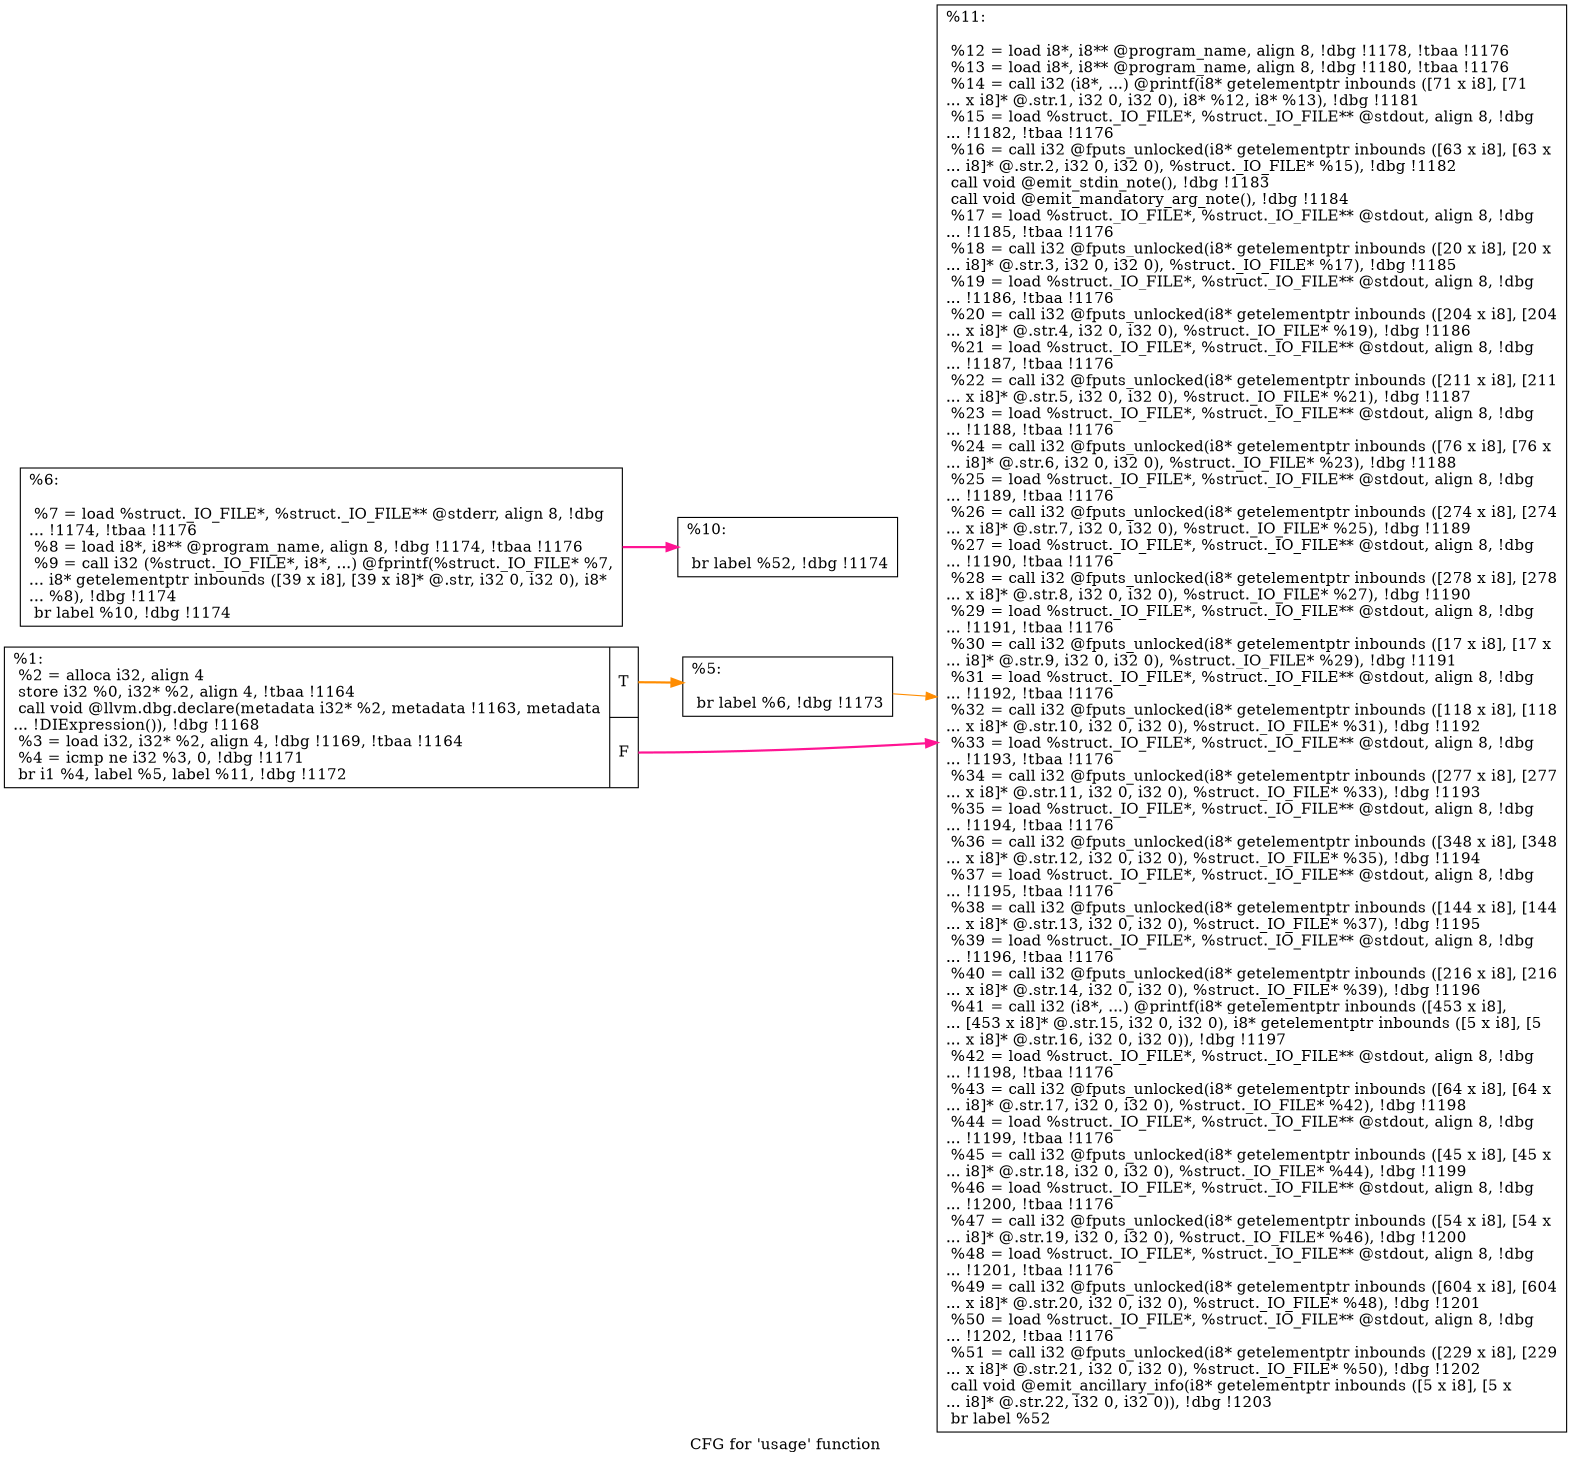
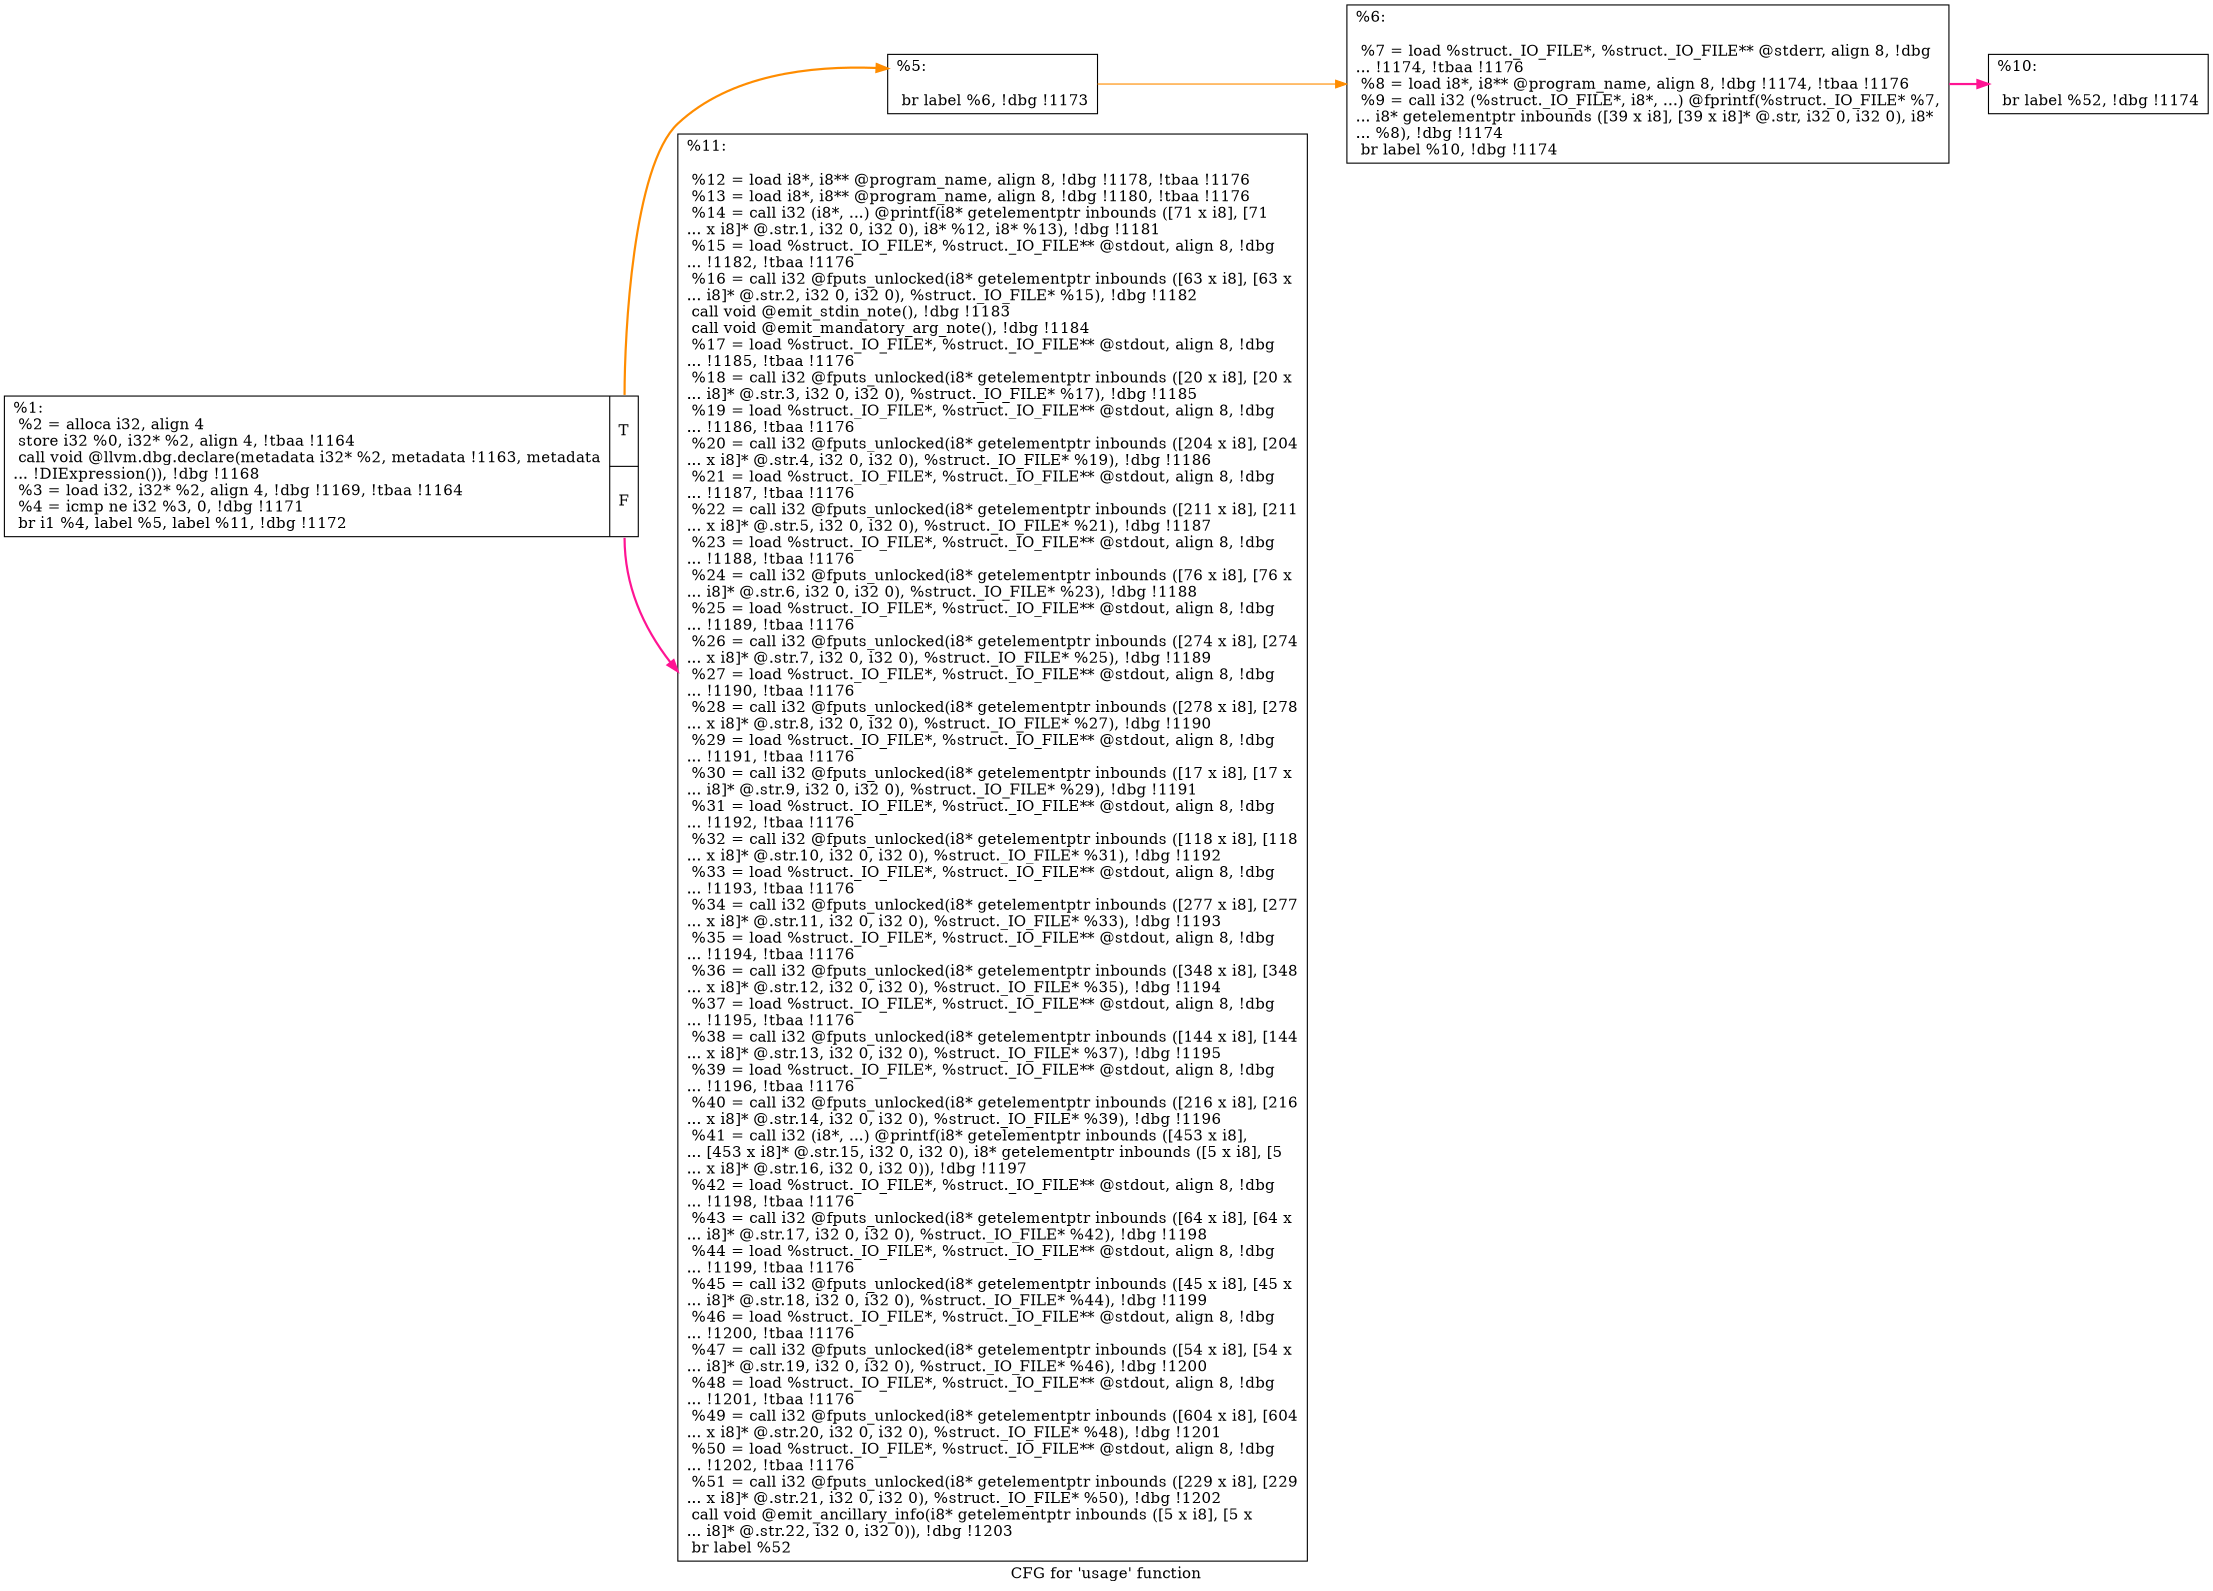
edge "%5:" -> "%11:": now "%5:" -> "%6:"
